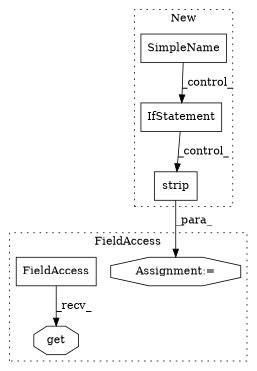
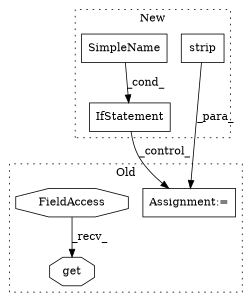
edge "SimpleName" -> "IfStatement": label "_control_" -> "_cond_"
edge "IfStatement" -> "strip": now "IfStatement" -> "Assignment:="
cluster "FieldAccess": label "FieldAccess" -> "Old"
node "FieldAccess": shape box -> octagon
node "Assignment:=": shape octagon -> box
